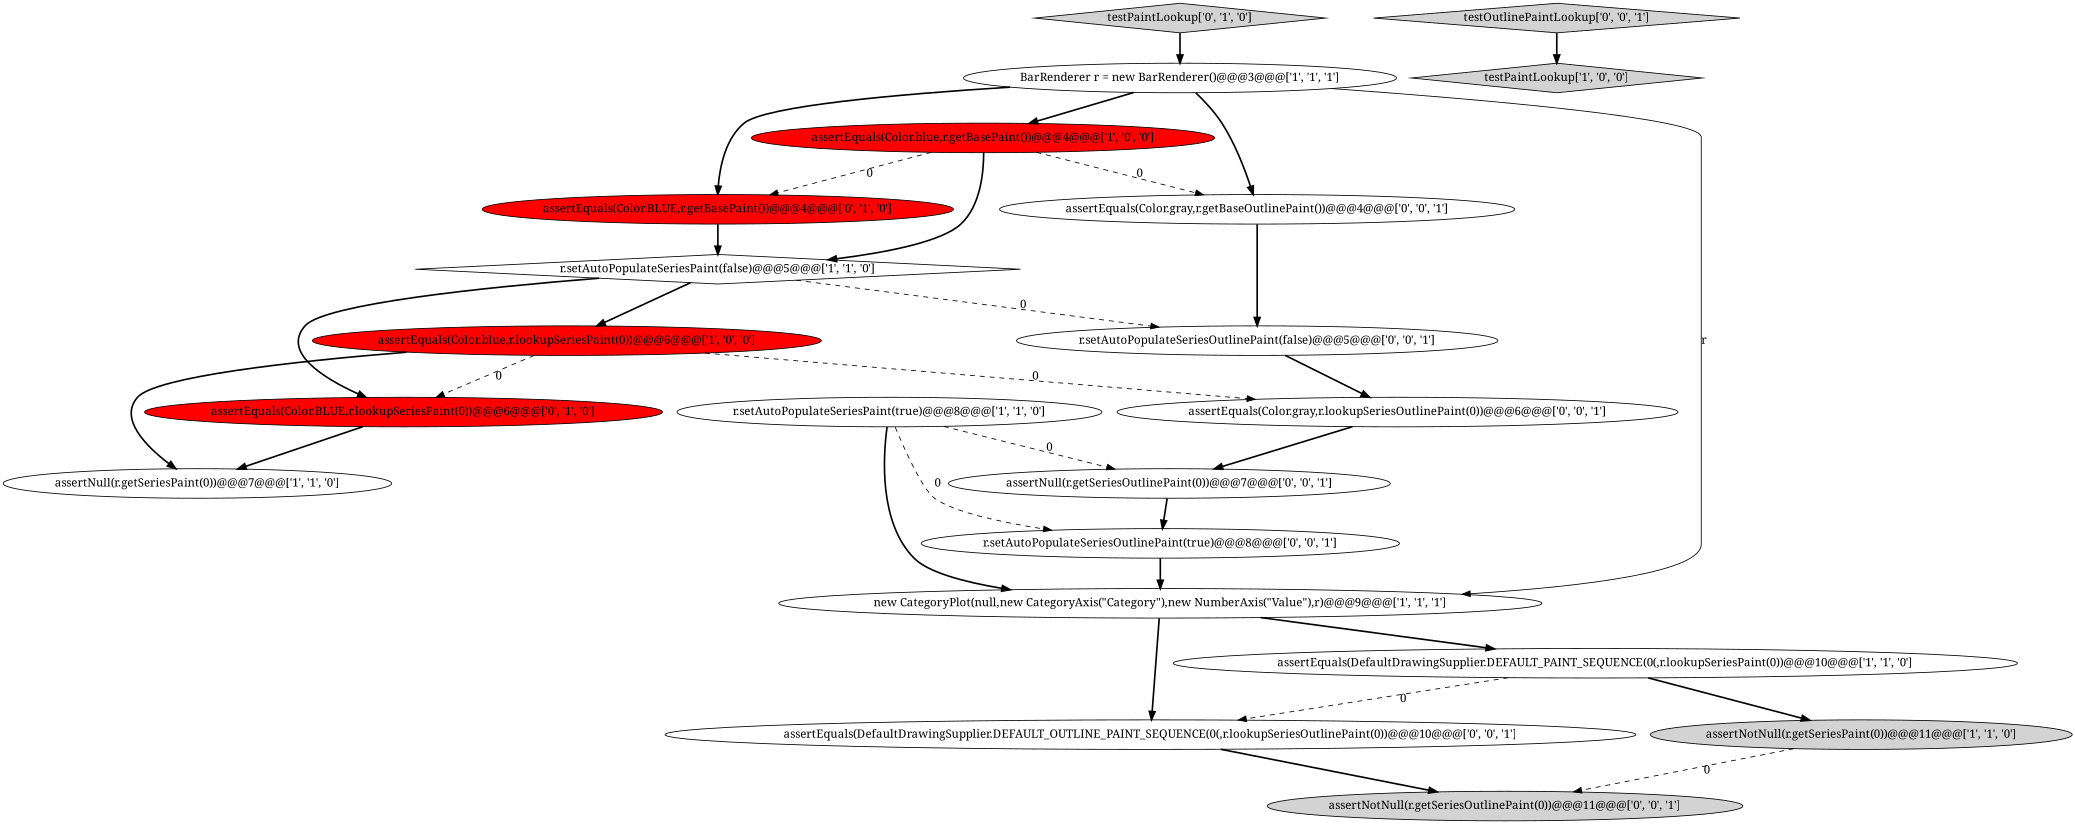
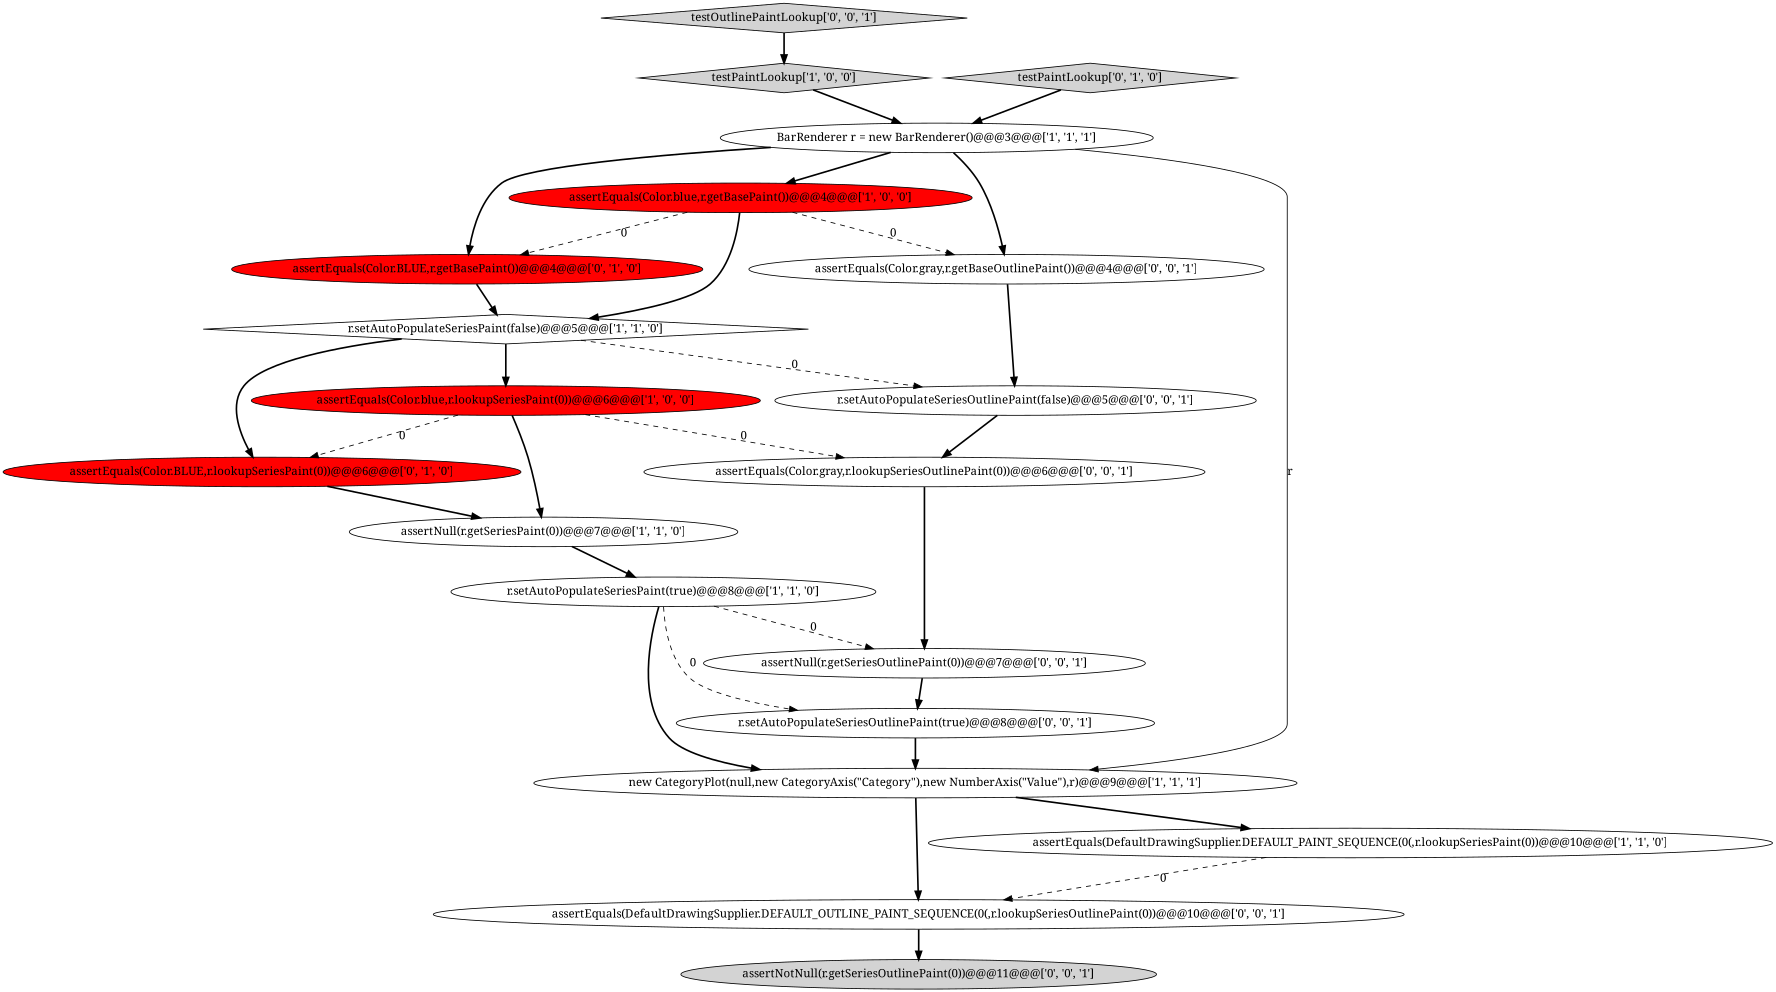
edge "testPaintLookup['1', '0', '0']" -> "BarRenderer r = new BarRenderer()@@@3@@@['1', '1', '1']": added
edge "assertNull(r.getSeriesPaint(0))@@@7@@@['1', '1', '0']" -> "r.setAutoPopulateSeriesPaint(true)@@@8@@@['1', '1', '0']": added
node "assertNotNull(r.getSeriesPaint(0))@@@11@@@['1', '1', '0']": removed
